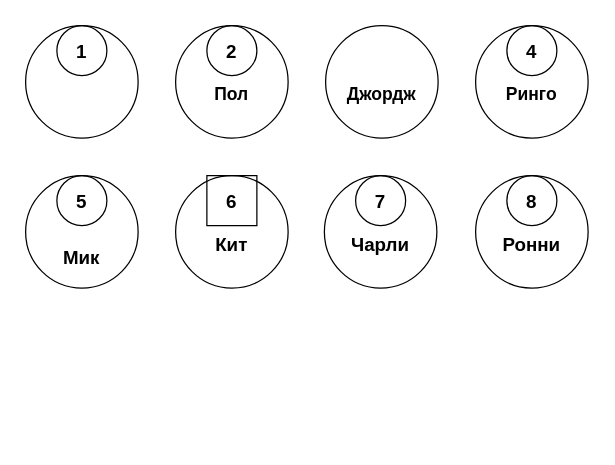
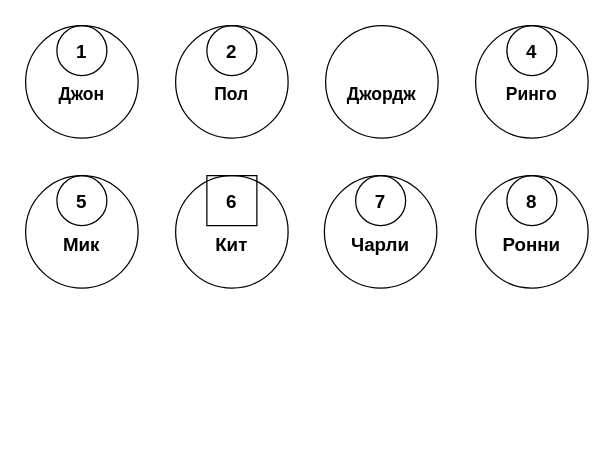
node "Джон": added
node "Мик": moved (82, 257) -> (82, 244)
